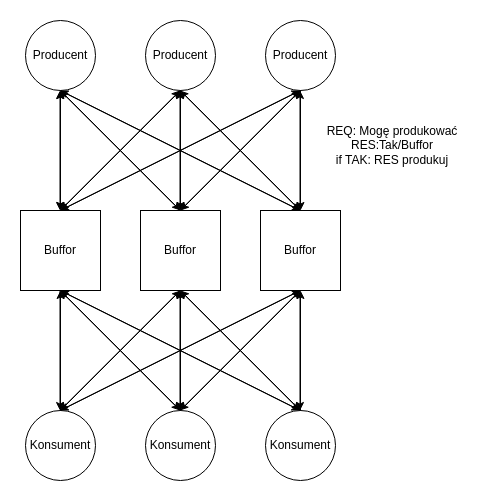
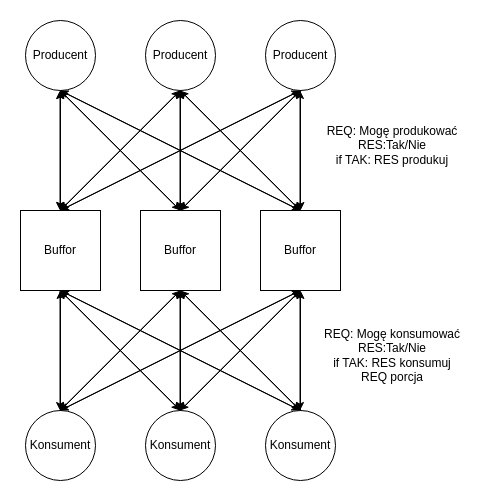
node "REQ: Mogę produkować RES:Tak/Buffor if TAK: RES produkuj": label "REQ: Mogę produkować RES:Tak/Buffor if TAK: RES produkuj" -> "REQ: Mogę produkować RES:Tak/Nie if TAK: RES produkuj"
node "REQ: Mogę konsumować RES:Tak/Nie if TAK: RES konsumuj REQ porcja": added
